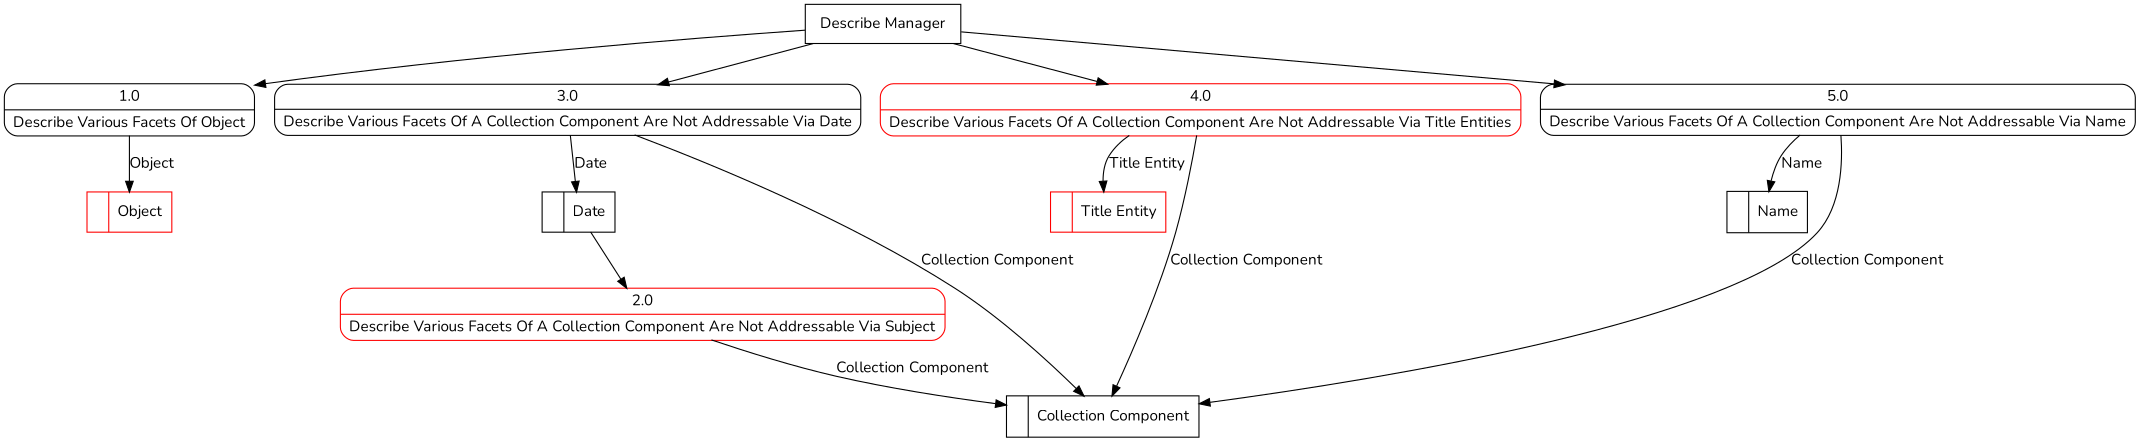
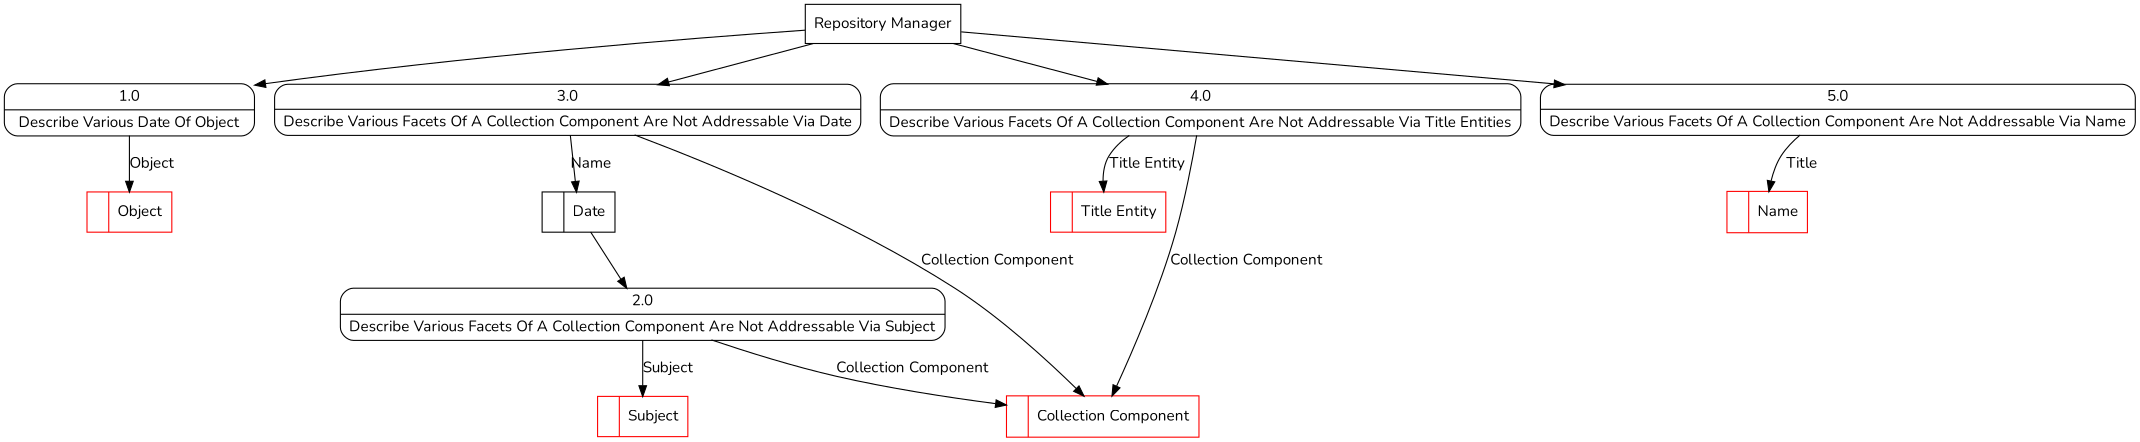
node "Describe Manager": label "Describe Manager" -> "Repository Manager"
node "4.0": color red -> black
node "1.0": text "Describe Various Facets Of Object" -> "Describe Various Date Of Object"
edge "3.0" -> "Date": label "Date" -> "Name"
edge "5.0" -> "Name": label "Name" -> "Title"
node "Name": color black -> red
node "2.0": color red -> black
edge "5.0" -> "Collection Component": removed, label "Collection Component"
node "Subject": added
node "Collection Component": color black -> red
